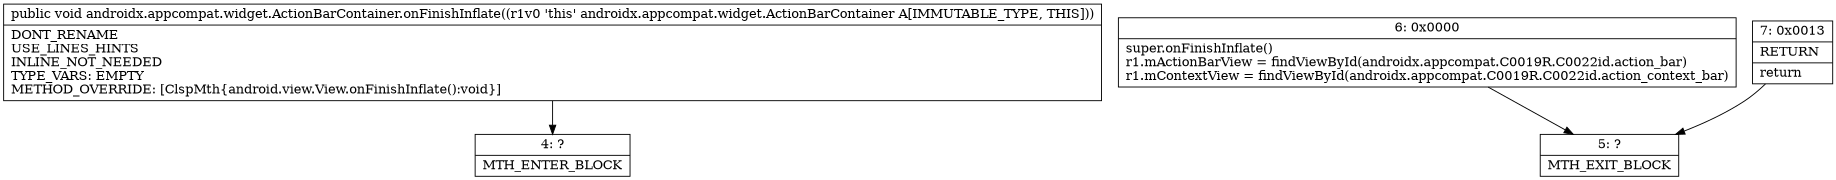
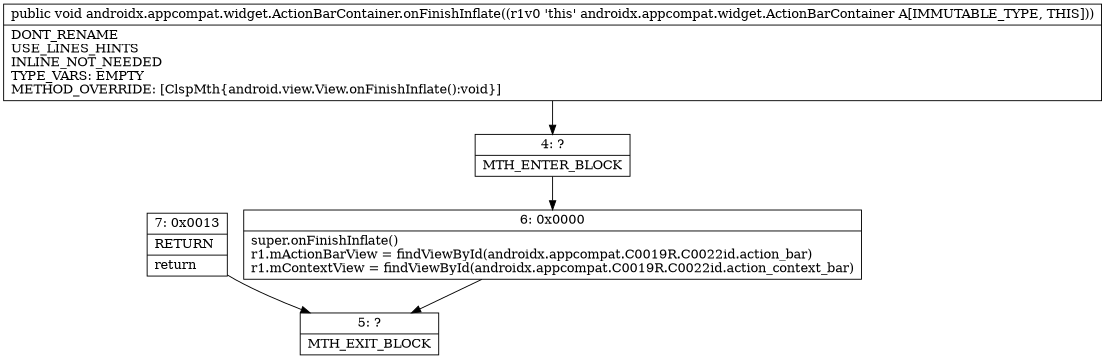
edge "4: ?" -> "6: 0x0000": added
